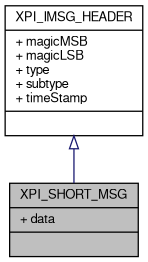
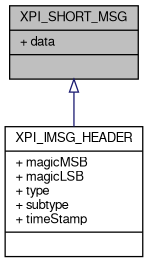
edge "XPI_SHORT_MSG" -> "XPI_IMSG_HEADER": reversed
